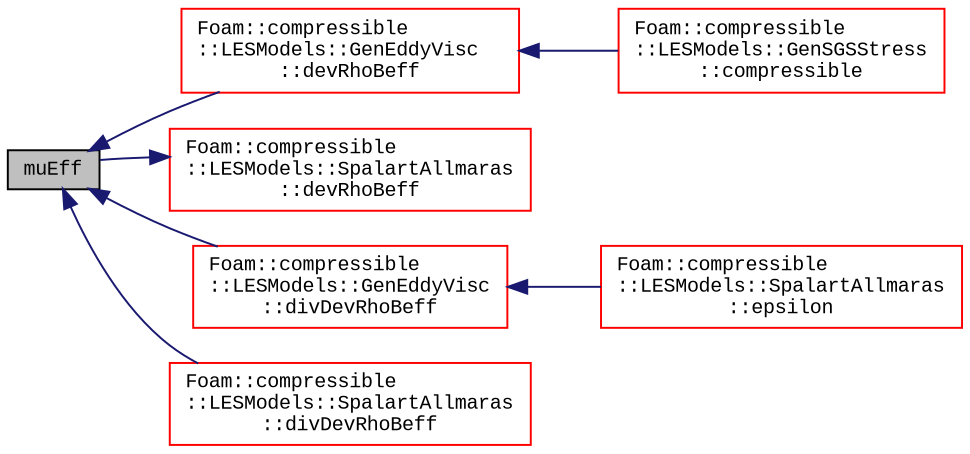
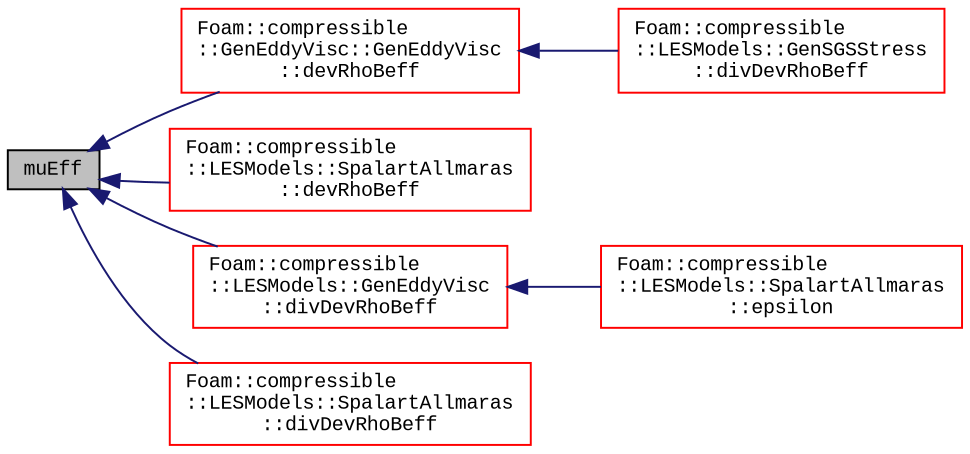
node "Foam::compressible ::LESModels::GenEddyVisc ::devRhoBeff": label "Foam::compressible ::LESModels::GenEddyVisc ::devRhoBeff" -> "Foam::compressible ::GenEddyVisc::GenEddyVisc ::devRhoBeff"
node "Foam::compressible ::LESModels::GenSGSStress ::compressible": label "Foam::compressible ::LESModels::GenSGSStress ::compressible" -> "Foam::compressible ::LESModels::GenSGSStress ::divDevRhoBeff"
edge "muEff" -> "Foam::compressible ::LESModels::SpalartAllmaras ::devRhoBeff": reversed
